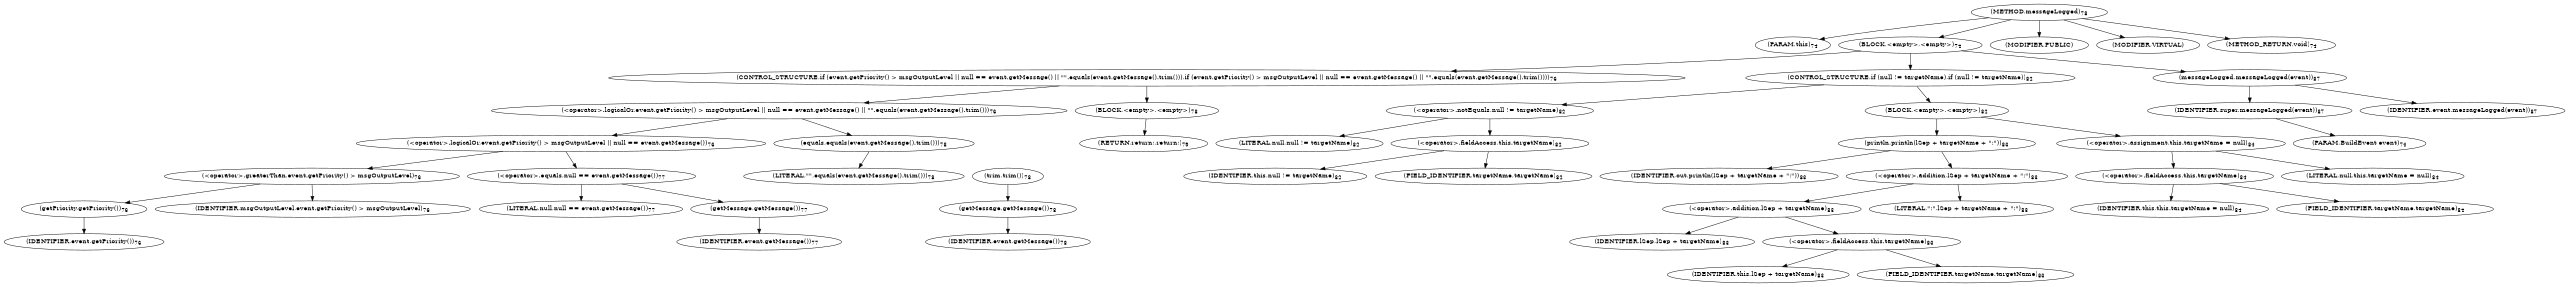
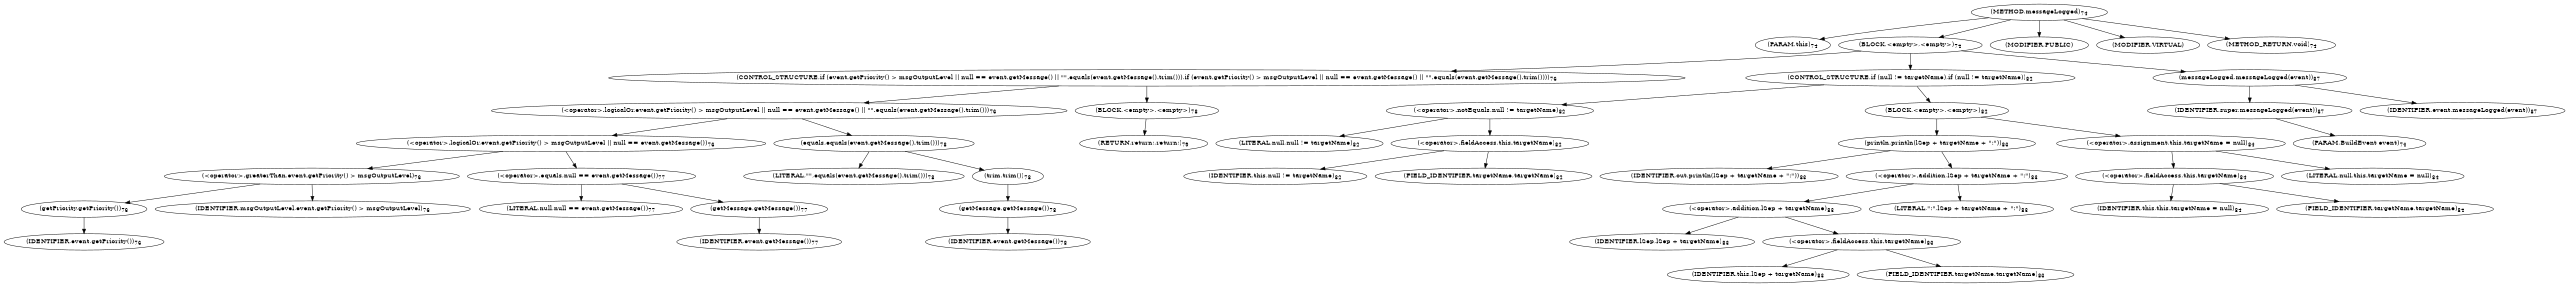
node "(METHOD,messageLogged)": text "78" -> "74"
edge "(equals,equals(event.getMessage().trim()))" -> "(trim,trim())": added
